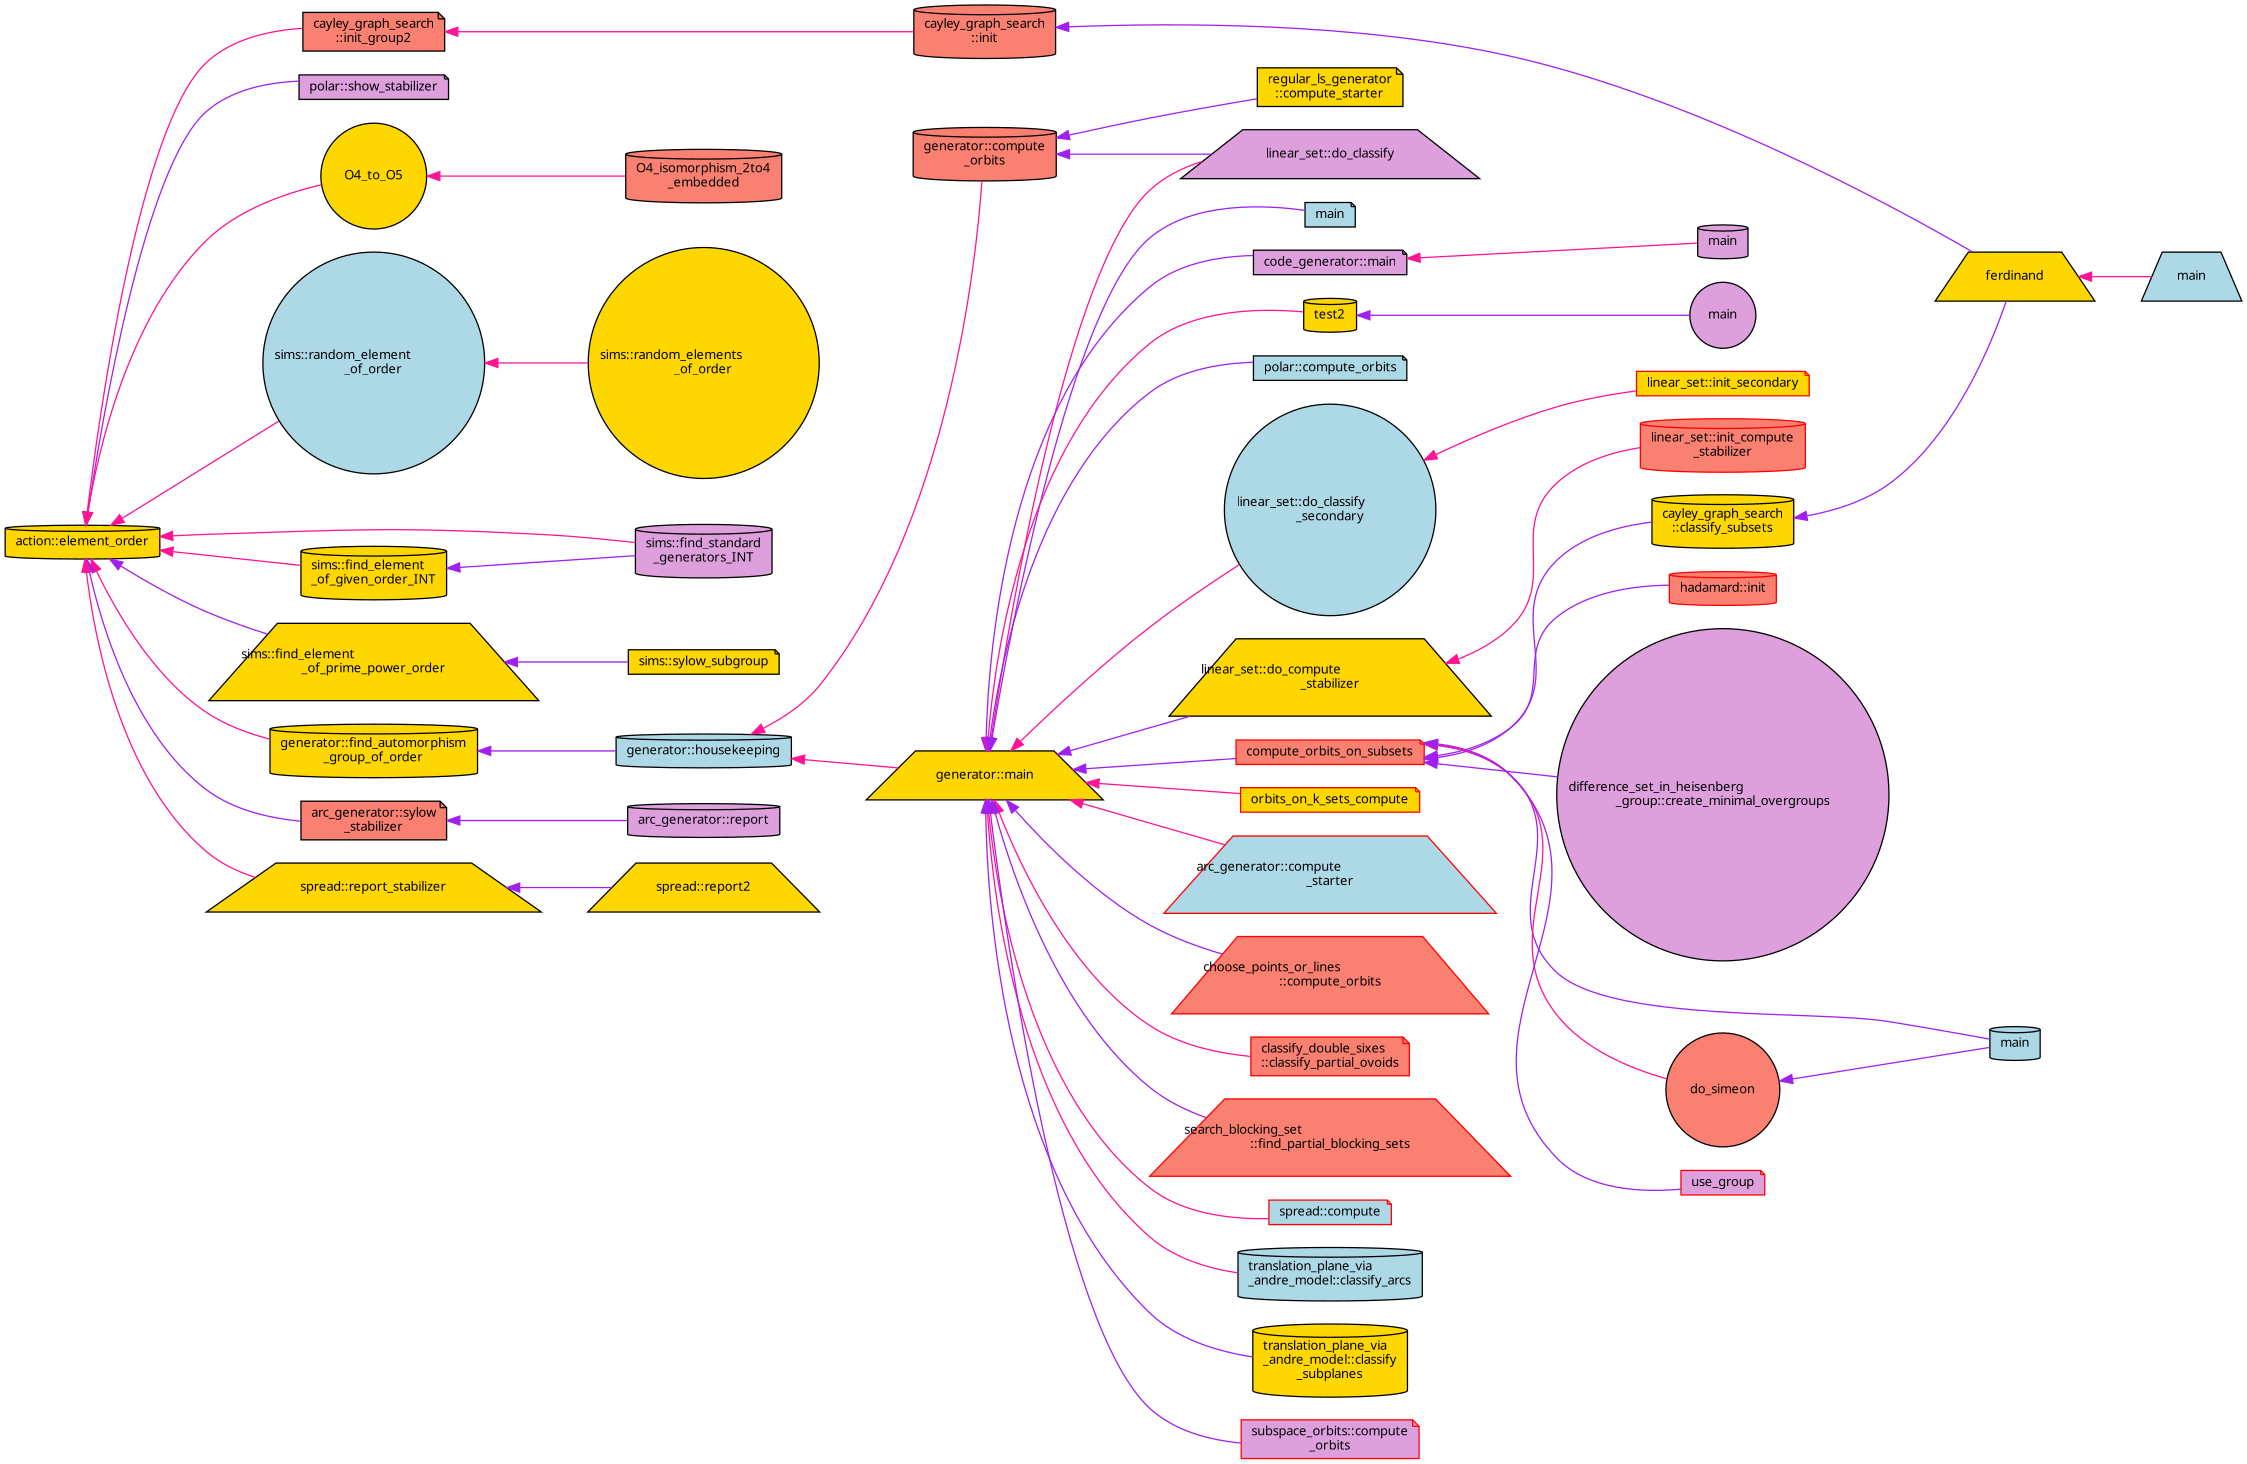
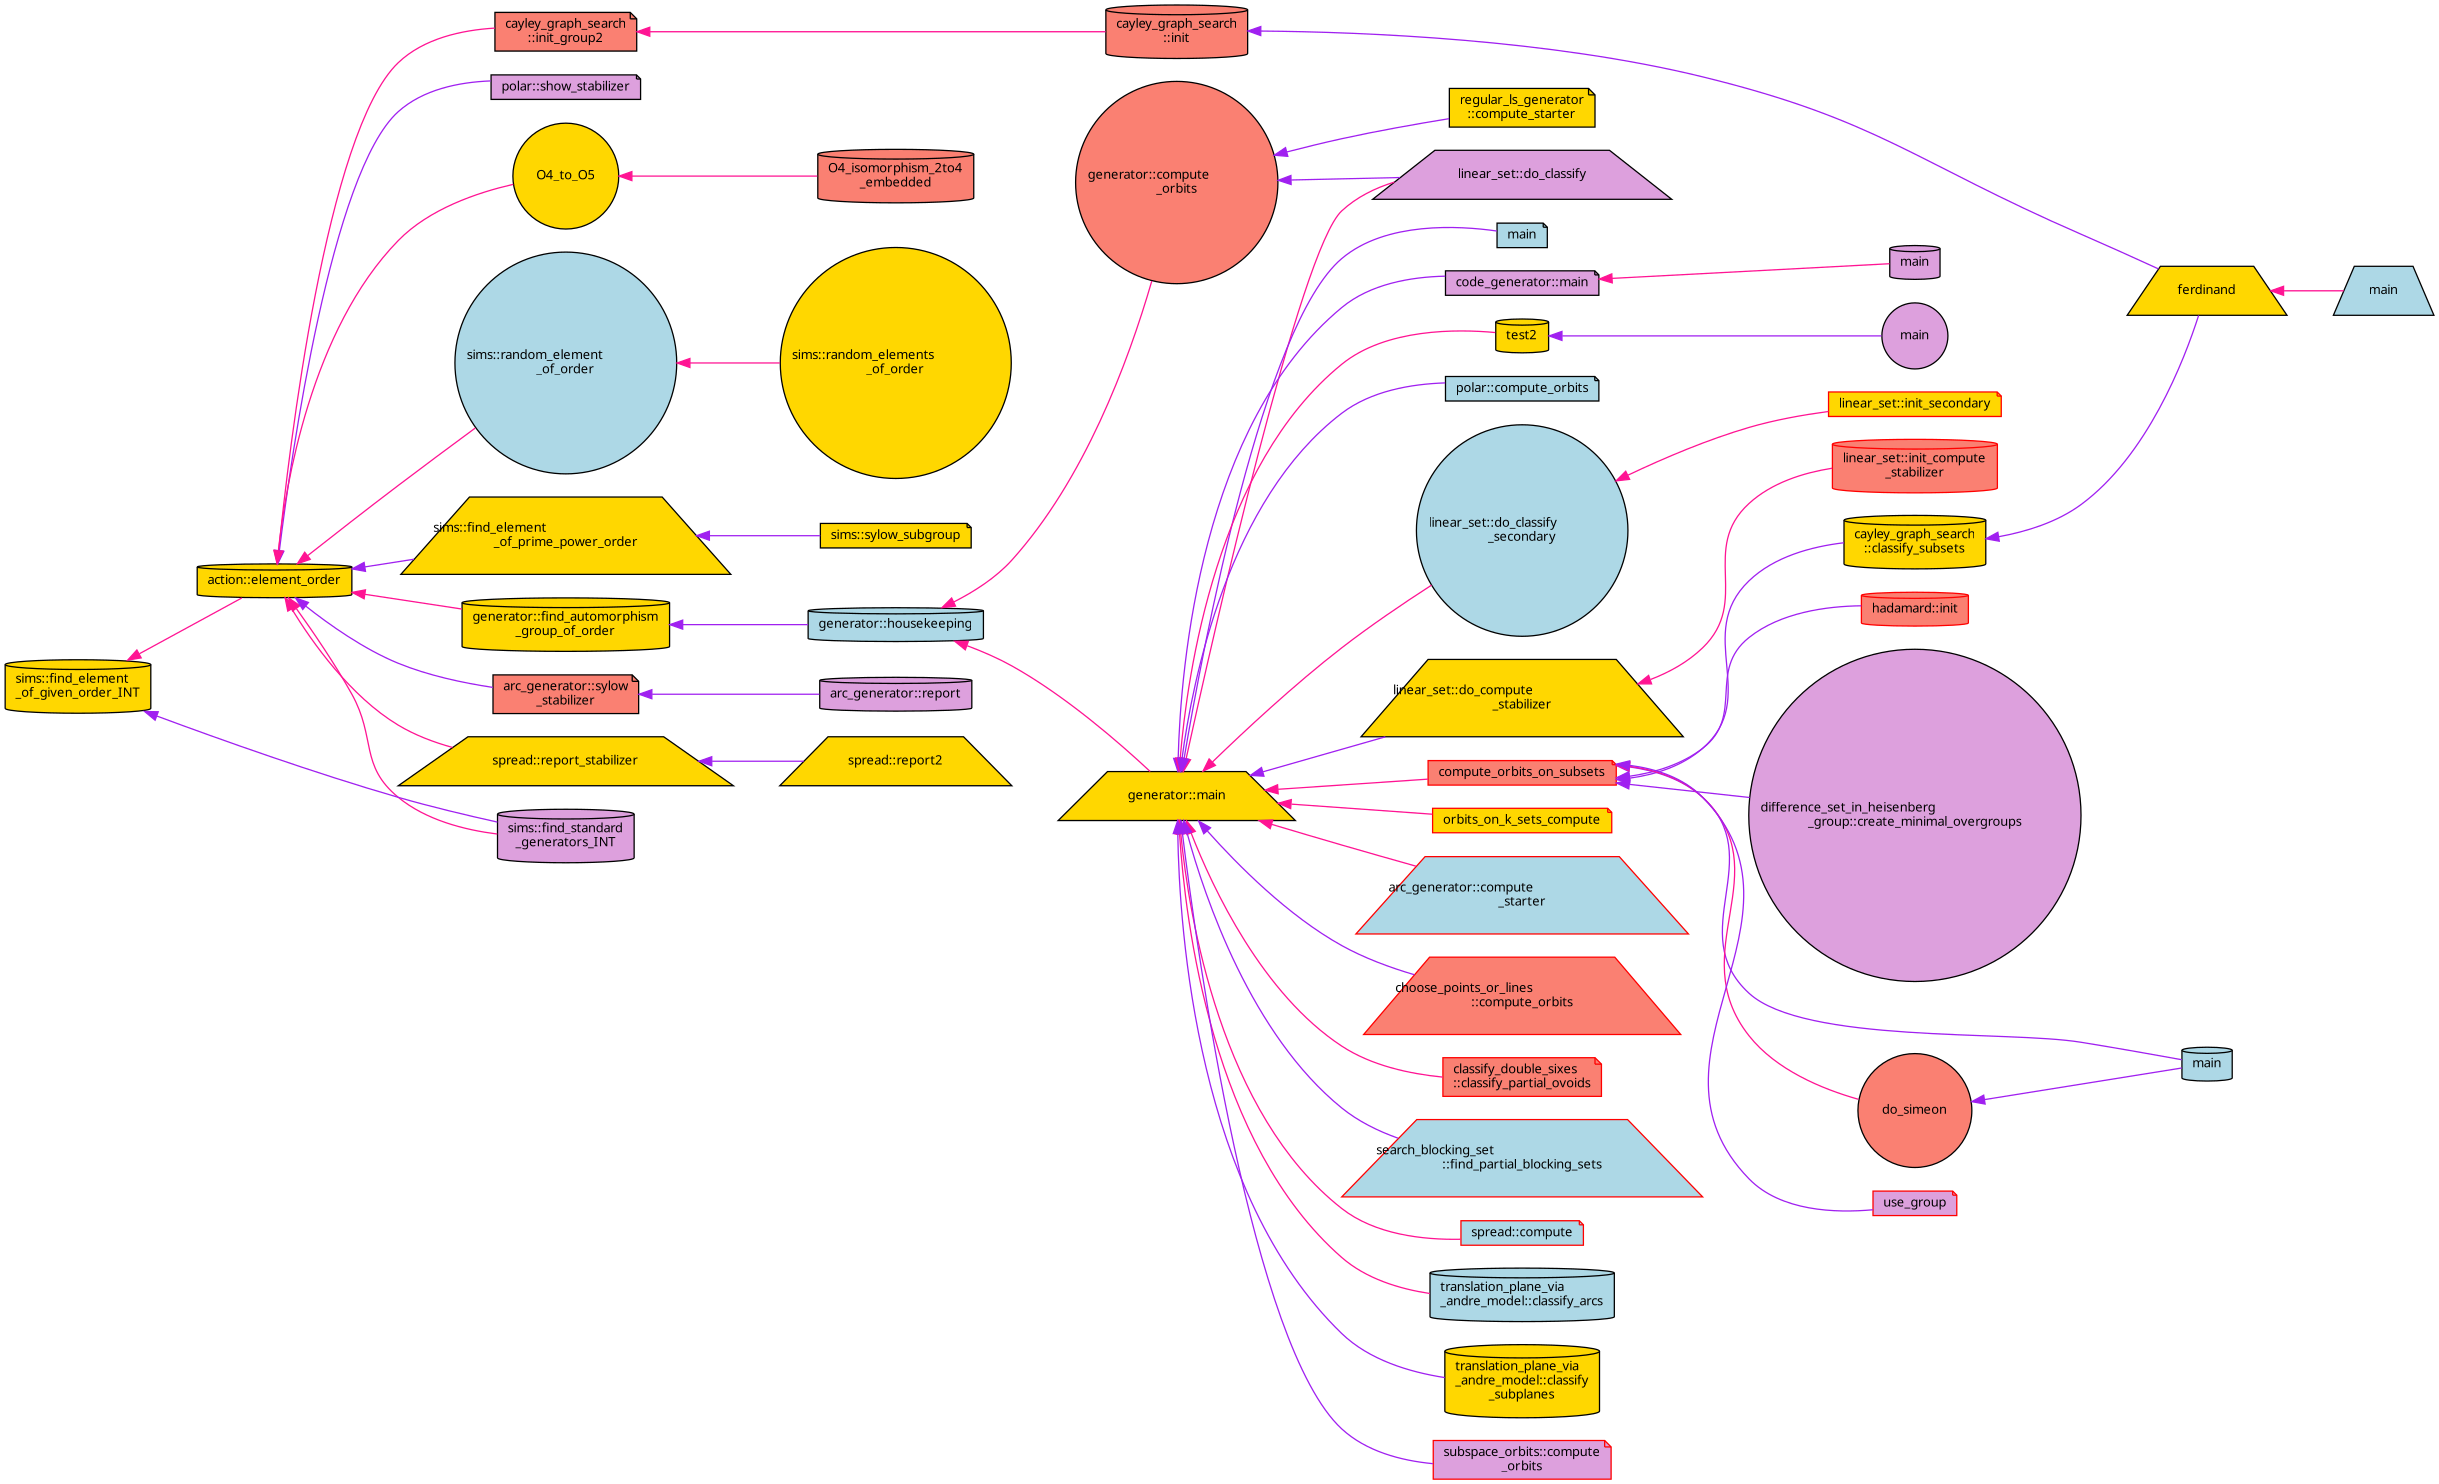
node "generator::compute _orbits": shape cylinder -> circle
edge "sims::find_element _of_given_order_INT" -> "action::element_order": reversed
edge "compute_orbits_on_subsets" -> "generator::main": color purple -> deeppink
node "search_blocking_set ::find_partial_blocking_sets": fillcolor salmon -> lightblue
